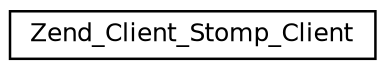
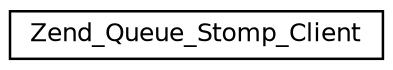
node "Zend_Client_Stomp_Client": label "Zend_Client_Stomp_Client" -> "Zend_Queue_Stomp_Client"
